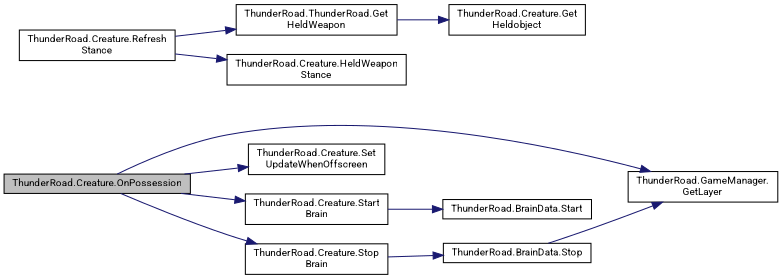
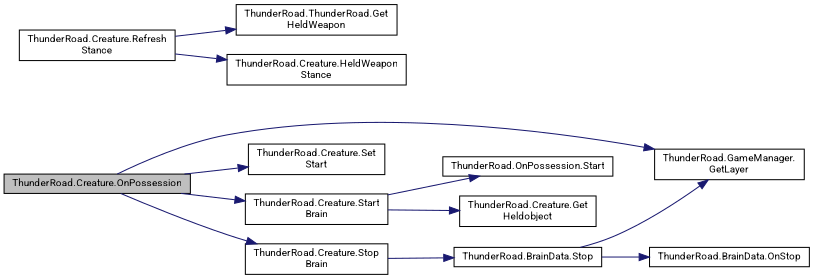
edge "ThunderRoad.ThunderRoad.Get HeldWeapon" -> "ThunderRoad.Creature.Get Heldobject": now "ThunderRoad.Creature.Start Brain" -> "ThunderRoad.Creature.Get Heldobject"
node "ThunderRoad.Creature.Set UpdateWhenOffscreen": label "ThunderRoad.Creature.Set UpdateWhenOffscreen" -> "ThunderRoad.Creature.Set Start"
node "ThunderRoad.BrainData.Start": label "ThunderRoad.BrainData.Start" -> "ThunderRoad.OnPossession.Start"
node "ThunderRoad.BrainData.OnStop": added
